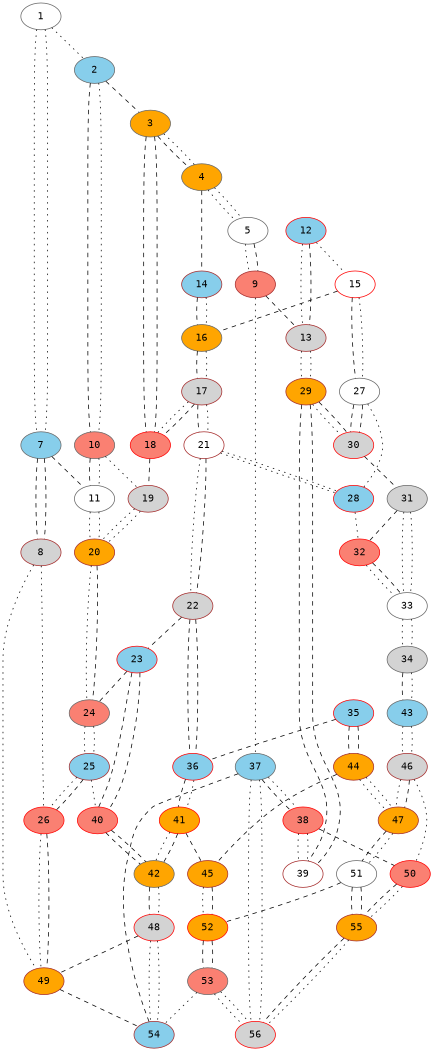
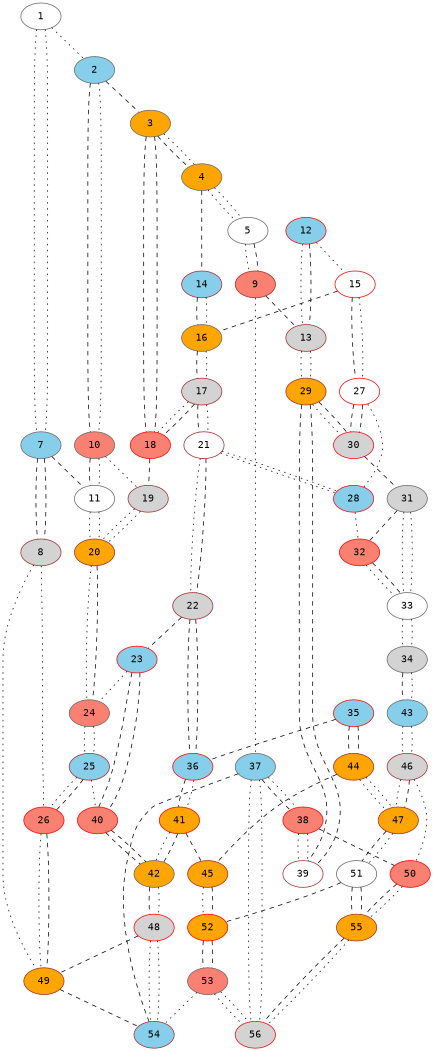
node "27": color gray40 -> red
edge "23" -- "24": style dashed -> dotted
